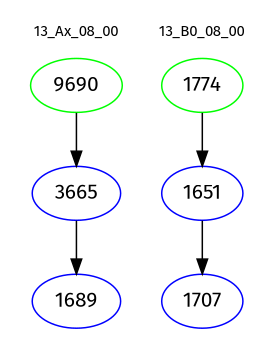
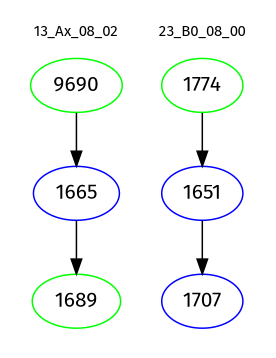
cluster "13_Ax_08_00": label "13_Ax_08_00" -> "13_Ax_08_02"
cluster "13_B0_08_00": label "13_B0_08_00" -> "23_B0_08_00"
node "3665": label "3665" -> "1665"
node "1689": color blue -> green
